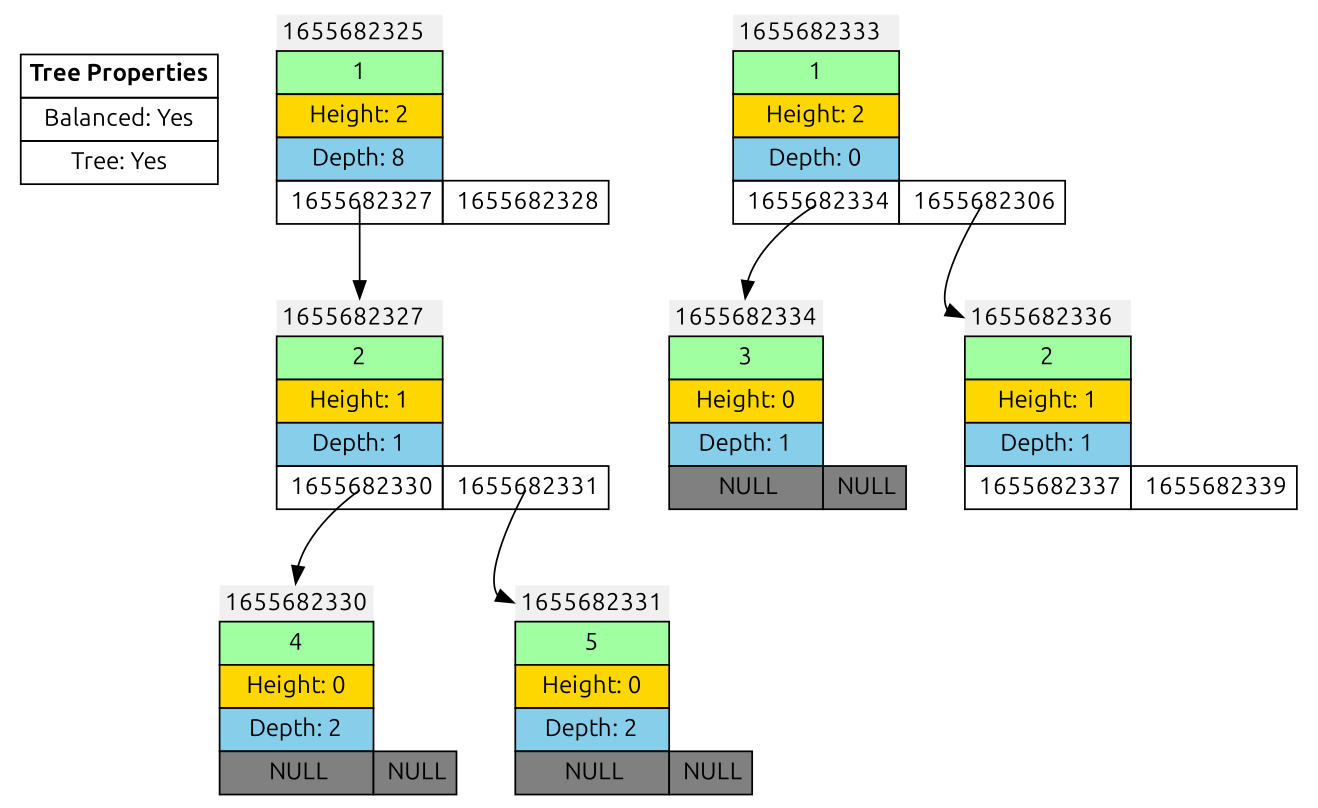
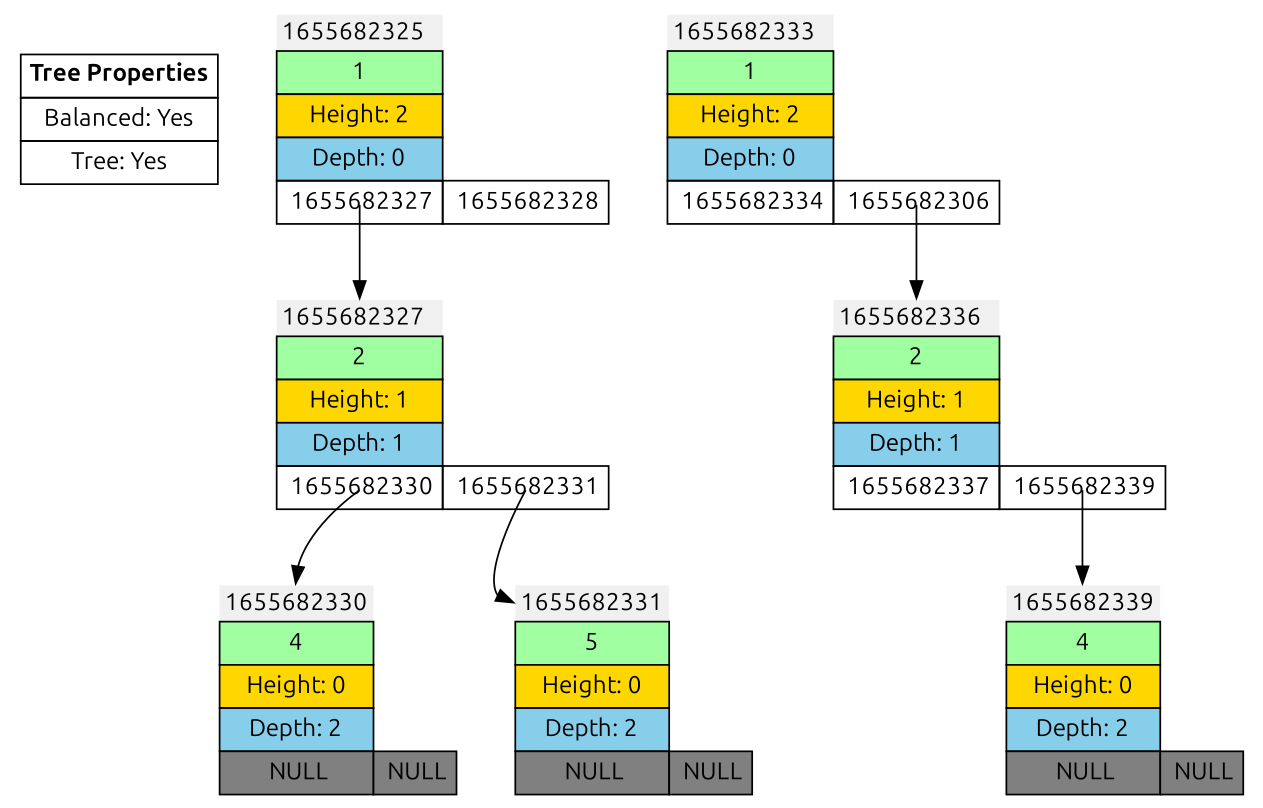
node "1655682325": text "Depth: 8" -> "Depth: 0"
node "1655682334": removed
node "1655682339": added
